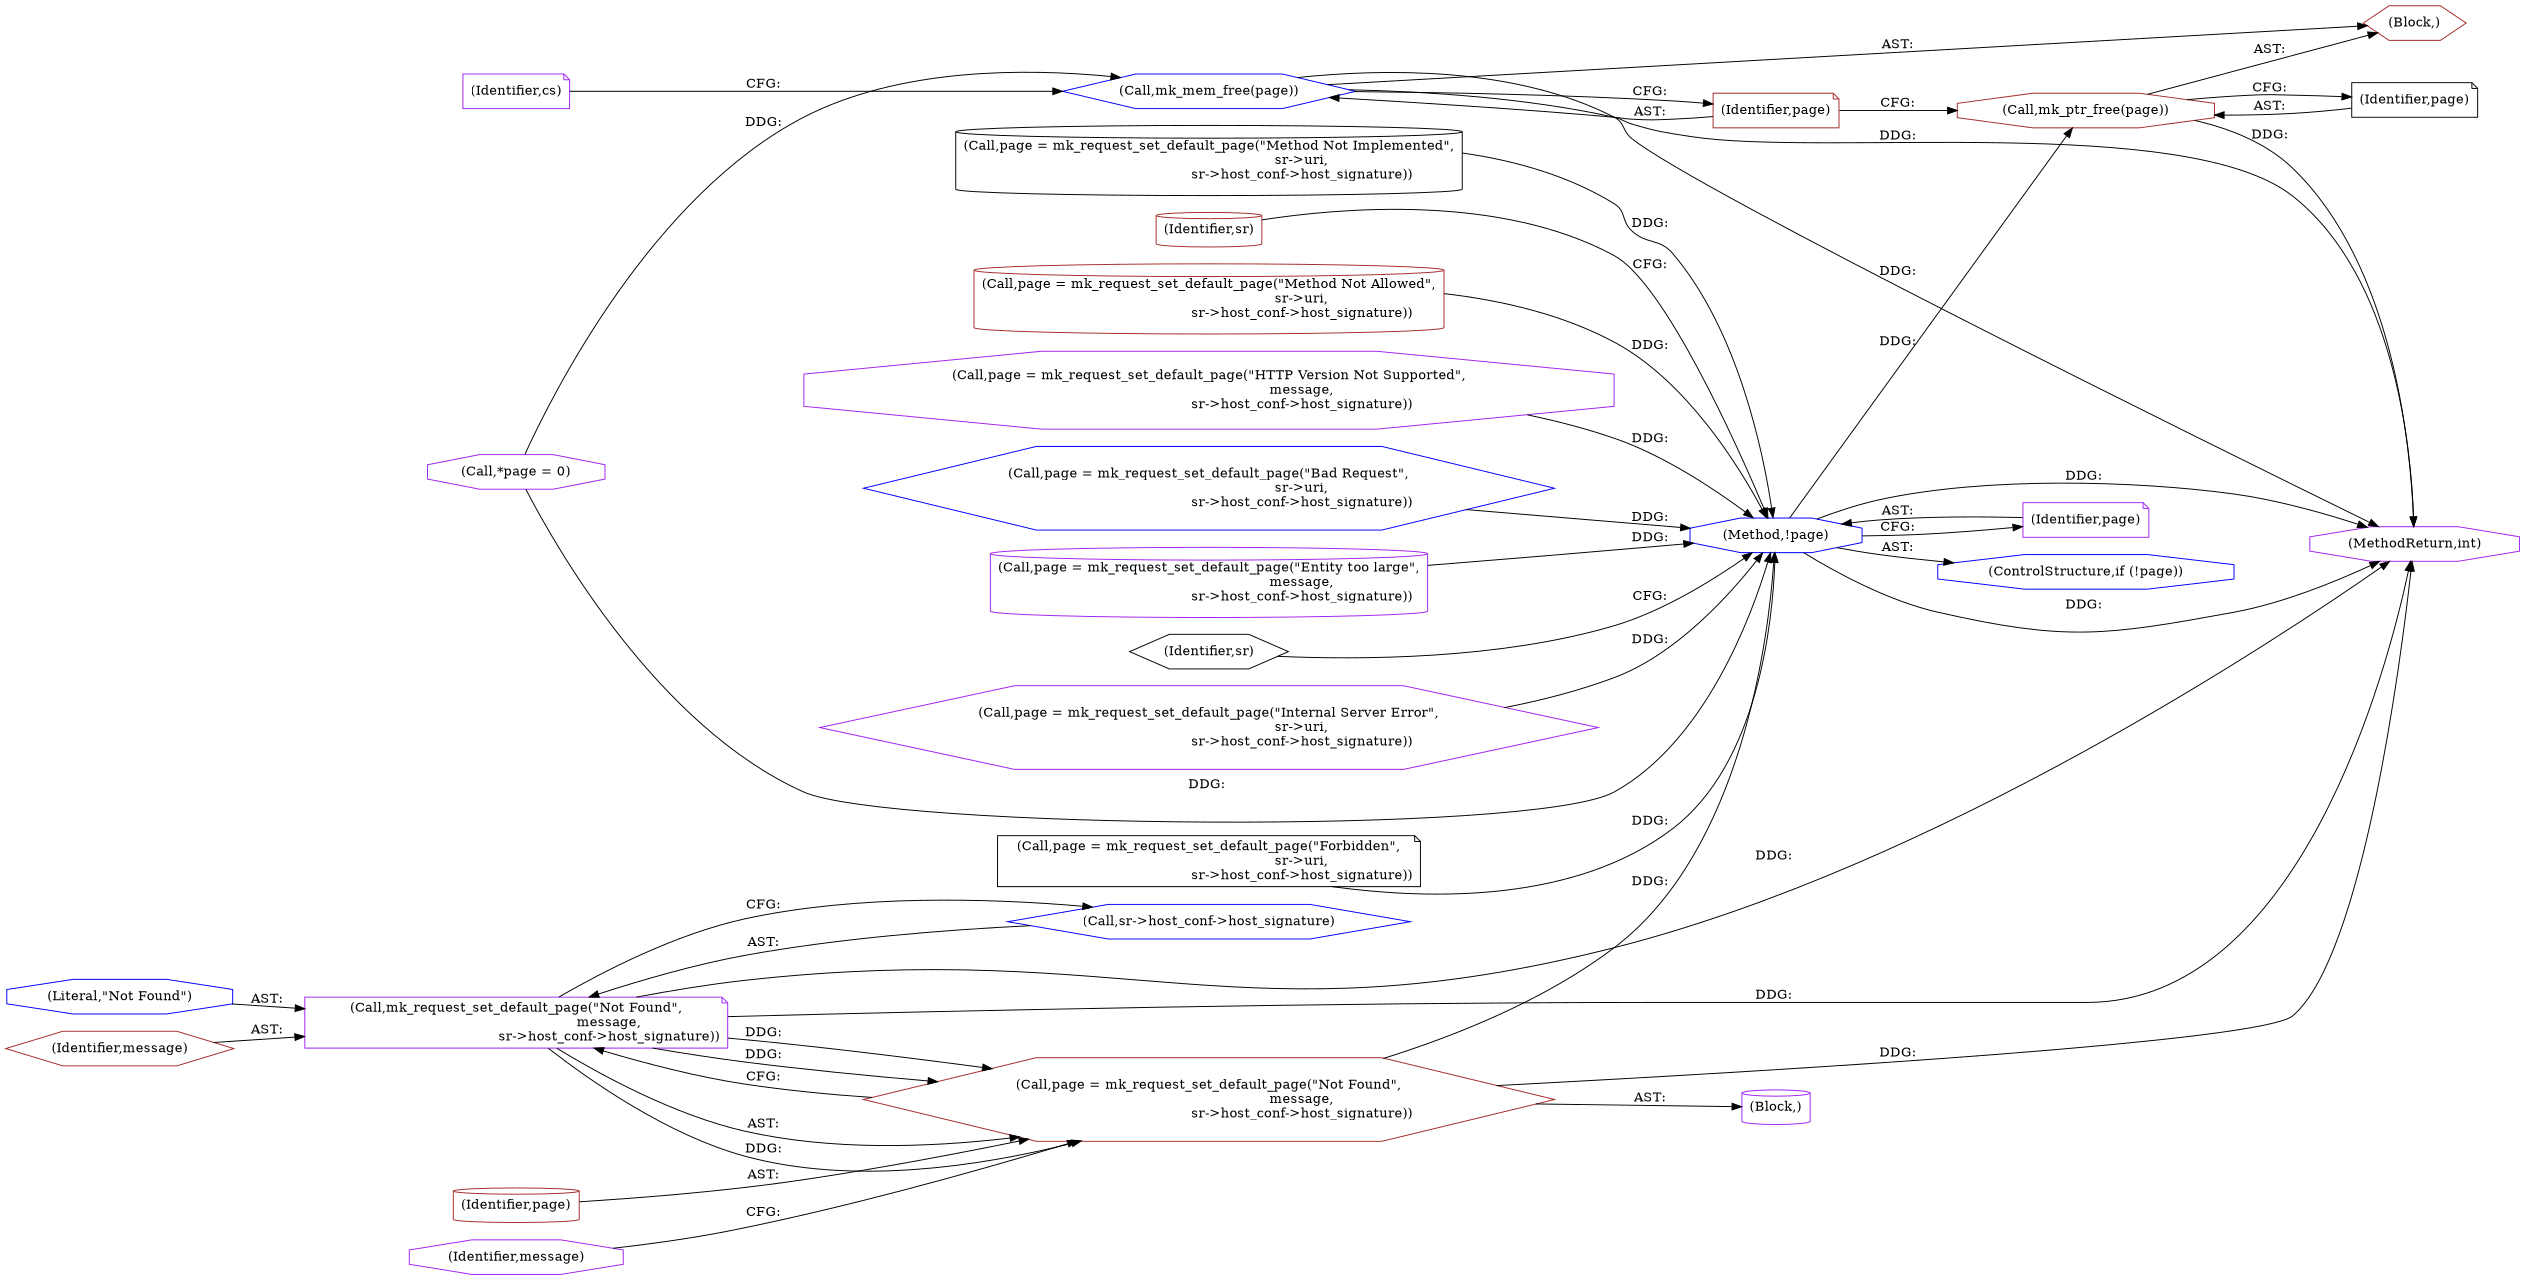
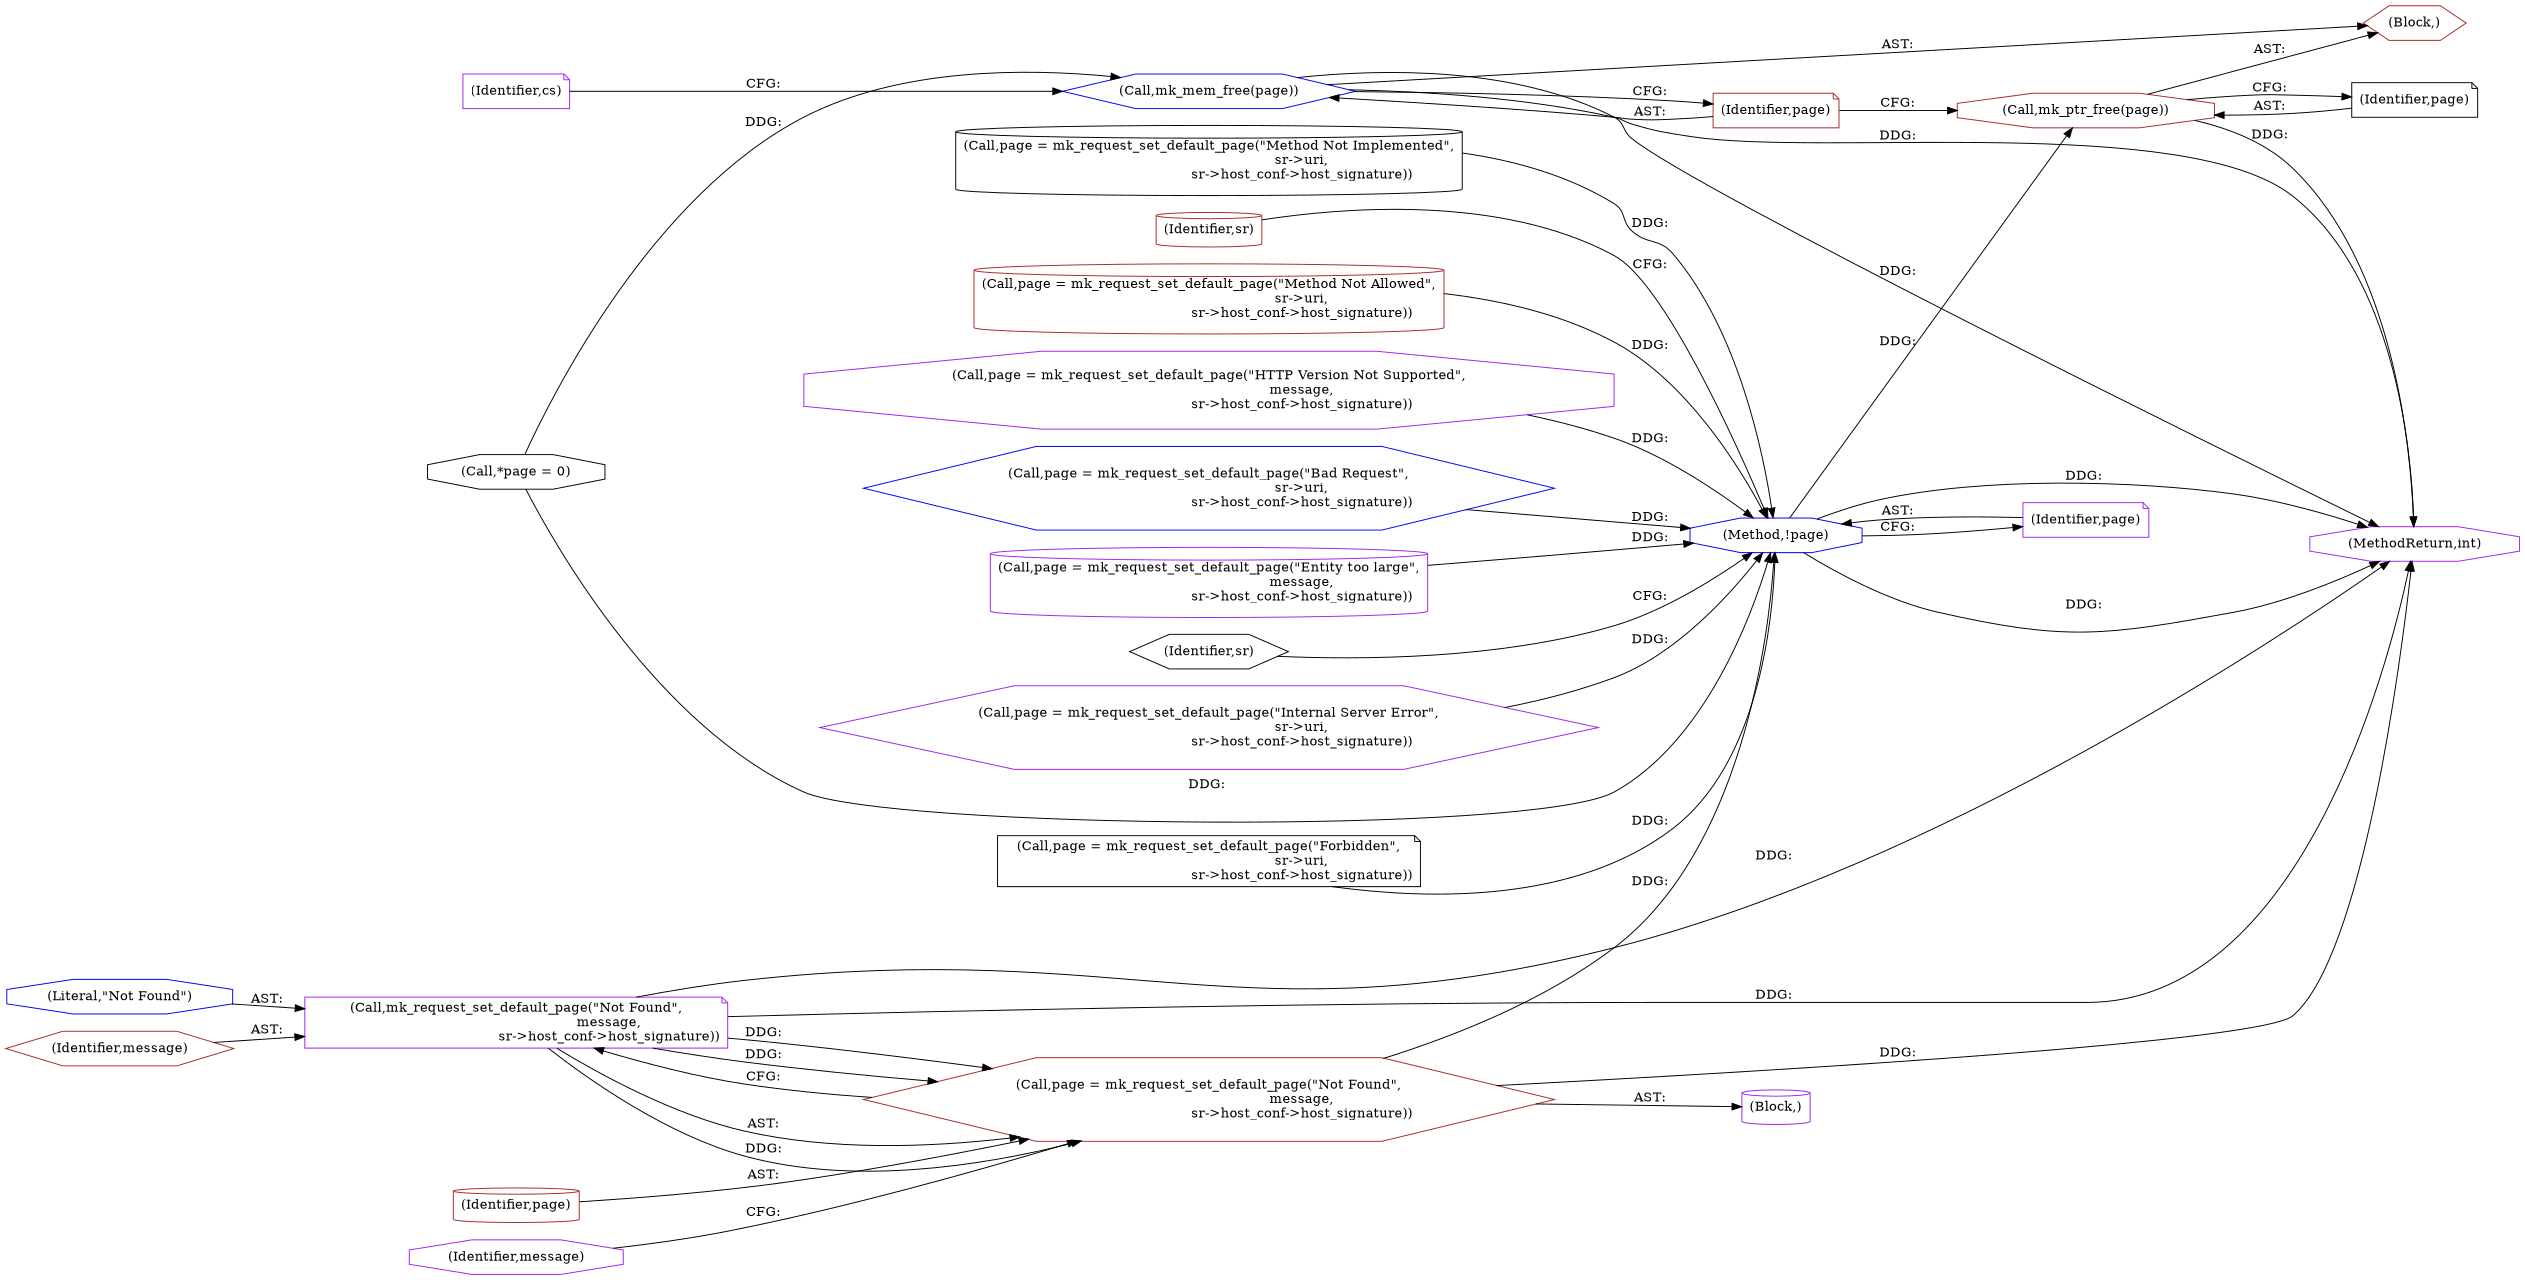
node "(Call,*page = 0)": color purple -> black
node "(ControlStructure,if (!page))": removed
node "(Call,sr->host_conf->host_signature)": removed
